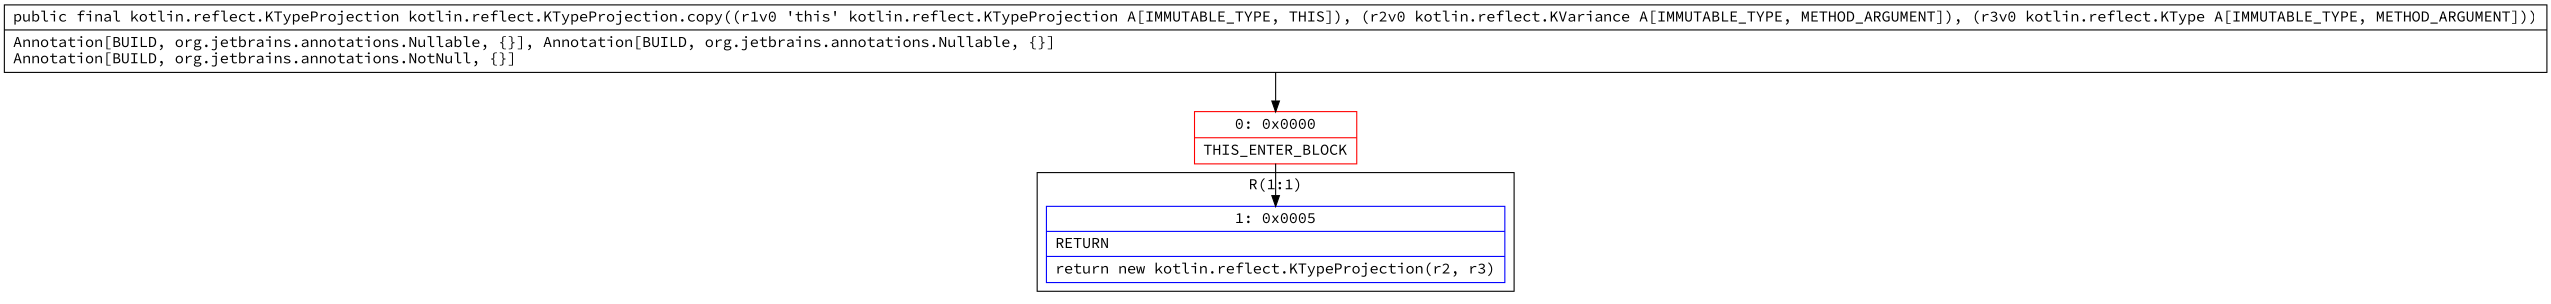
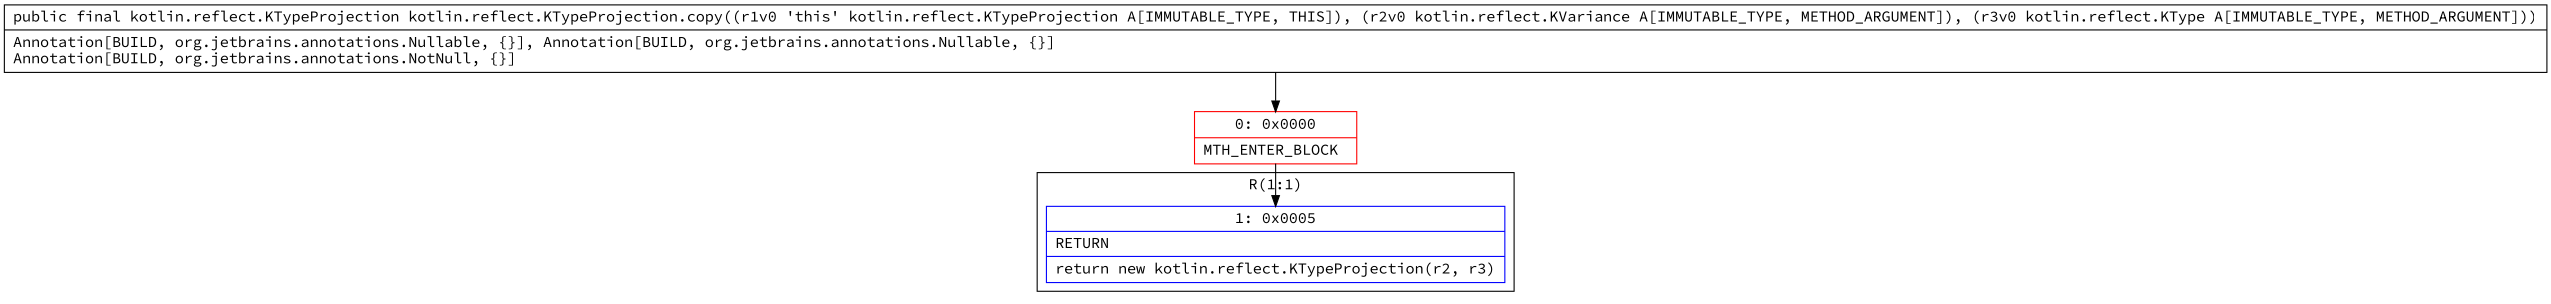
node "0: 0x0000": text "THIS_ENTER_BLOCK" -> "MTH_ENTER_BLOCK"
